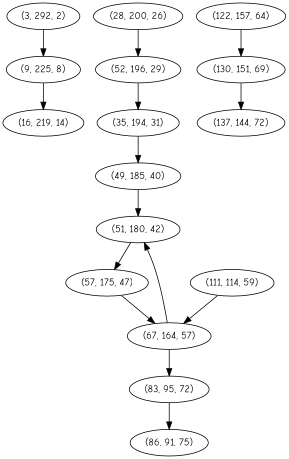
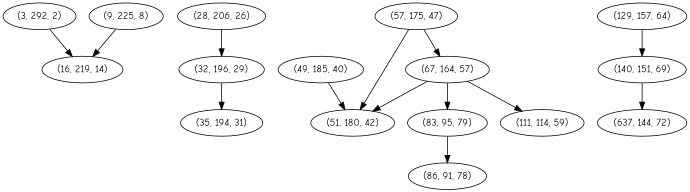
node "(28, 200, 26)": label "(28, 200, 26)" -> "(28, 206, 26)"
node "(122, 157, 64)": label "(122, 157, 64)" -> "(129, 157, 64)"
edge "(3, 292, 2)" -> "(9, 225, 8)": now "(3, 292, 2)" -> "(16, 219, 14)"
node "(52, 196, 29)": label "(52, 196, 29)" -> "(32, 196, 29)"
node "(130, 151, 69)": label "(130, 151, 69)" -> "(140, 151, 69)"
node "(137, 144, 72)": label "(137, 144, 72)" -> "(637, 144, 72)"
edge "(35, 194, 31)" -> "(49, 185, 40)": removed
edge "(51, 180, 42)" -> "(57, 175, 47)": reversed
edge "(111, 114, 59)" -> "(67, 164, 57)": reversed
node "(83, 95, 72)": label "(83, 95, 72)" -> "(83, 95, 79)"
node "(86, 91, 75)": label "(86, 91, 75)" -> "(86, 91, 78)"
